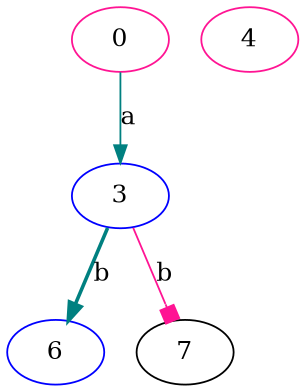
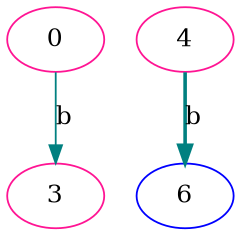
edge "0" -> "3": label "a" -> "b"
node "3": color blue -> deeppink
edge "3" -> "6": now "4" -> "6"
node "7": removed
